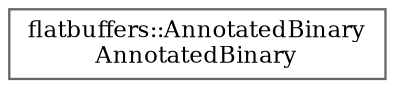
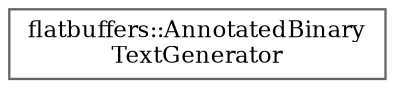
node "flatbuffers::AnnotatedBinary AnnotatedBinary": label "flatbuffers::AnnotatedBinary AnnotatedBinary" -> "flatbuffers::AnnotatedBinary TextGenerator"
